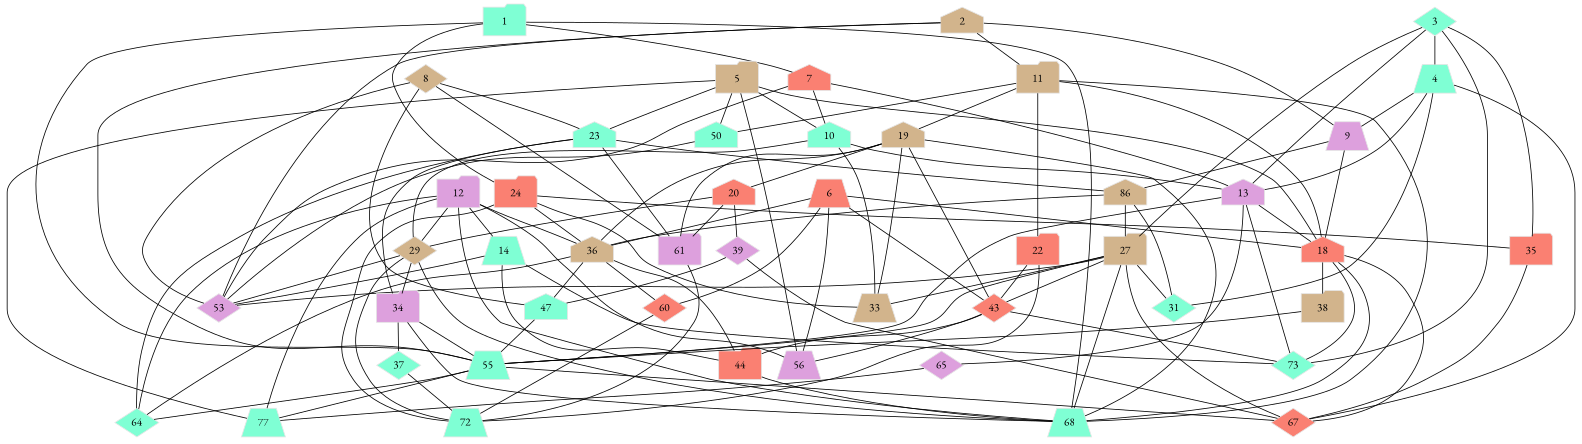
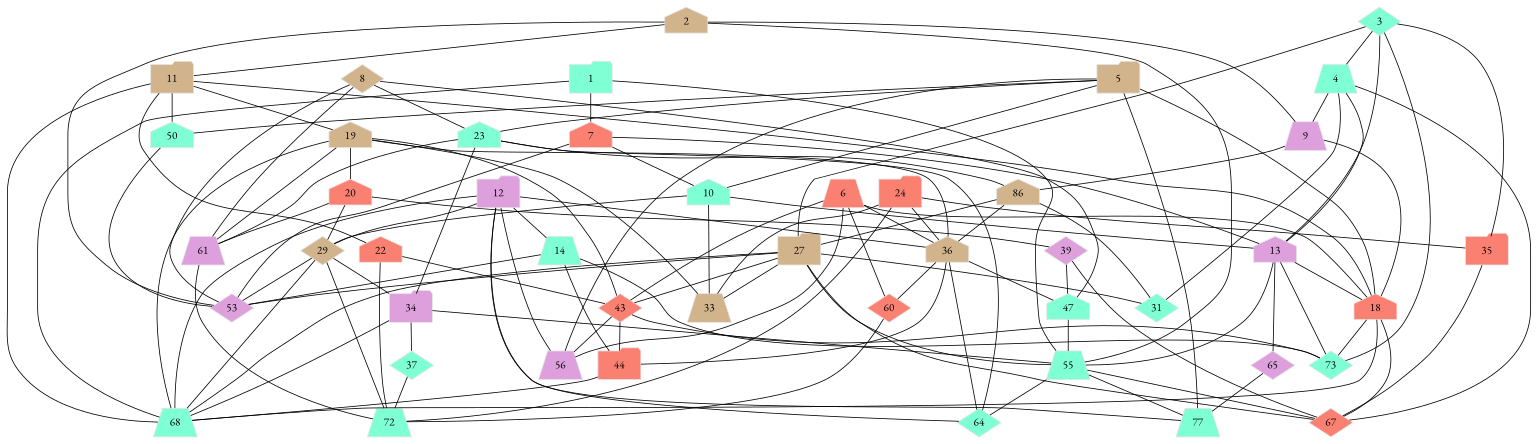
edge "1" -- "24": removed
node "61": shape folder -> trapezium
node "22": shape folder -> house
node "38": removed
